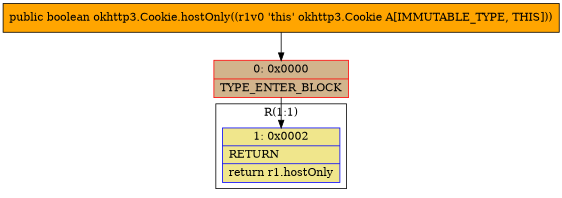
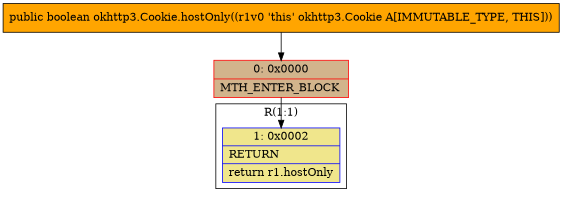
node "0: 0x0000": text "TYPE_ENTER_BLOCK" -> "MTH_ENTER_BLOCK"
